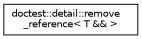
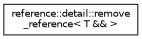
node "doctest::detail::remove _reference< T && >": label "doctest::detail::remove _reference< T && >" -> "reference::detail::remove _reference< T && >"
